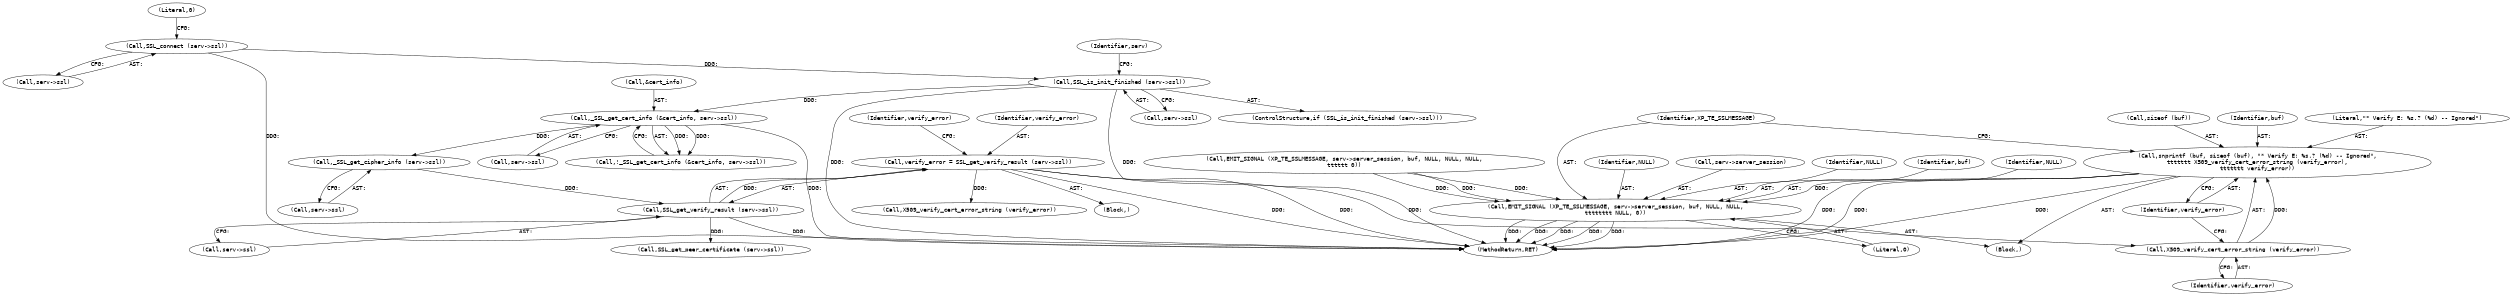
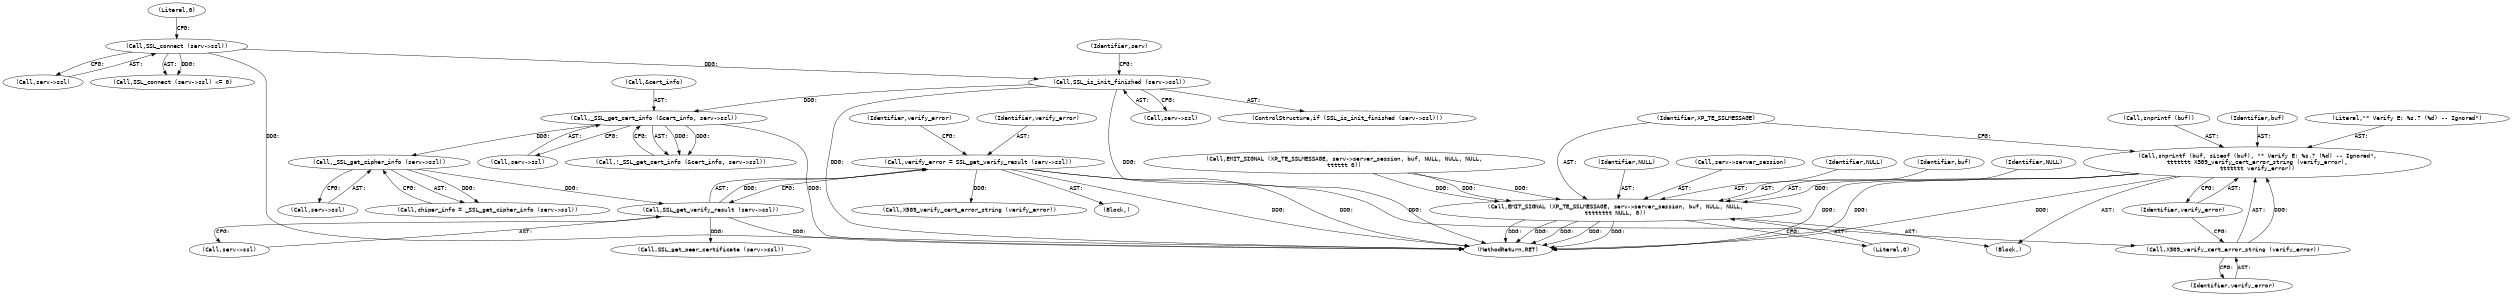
node "(Call,SSL_connect (serv->ssl) <= 0)": added
node "(Call,sizeof (buf))": label "(Call,sizeof (buf))" -> "(Call,snprintf (buf))"
edge "(Call,verify_error = SSL_get_verify_result (serv->ssl))" -> "(Call,SSL_get_verify_result (serv->ssl))": label "AST: " -> "CFG: "
node "(Call,chiper_info = _SSL_get_cipher_info (serv->ssl))": added
